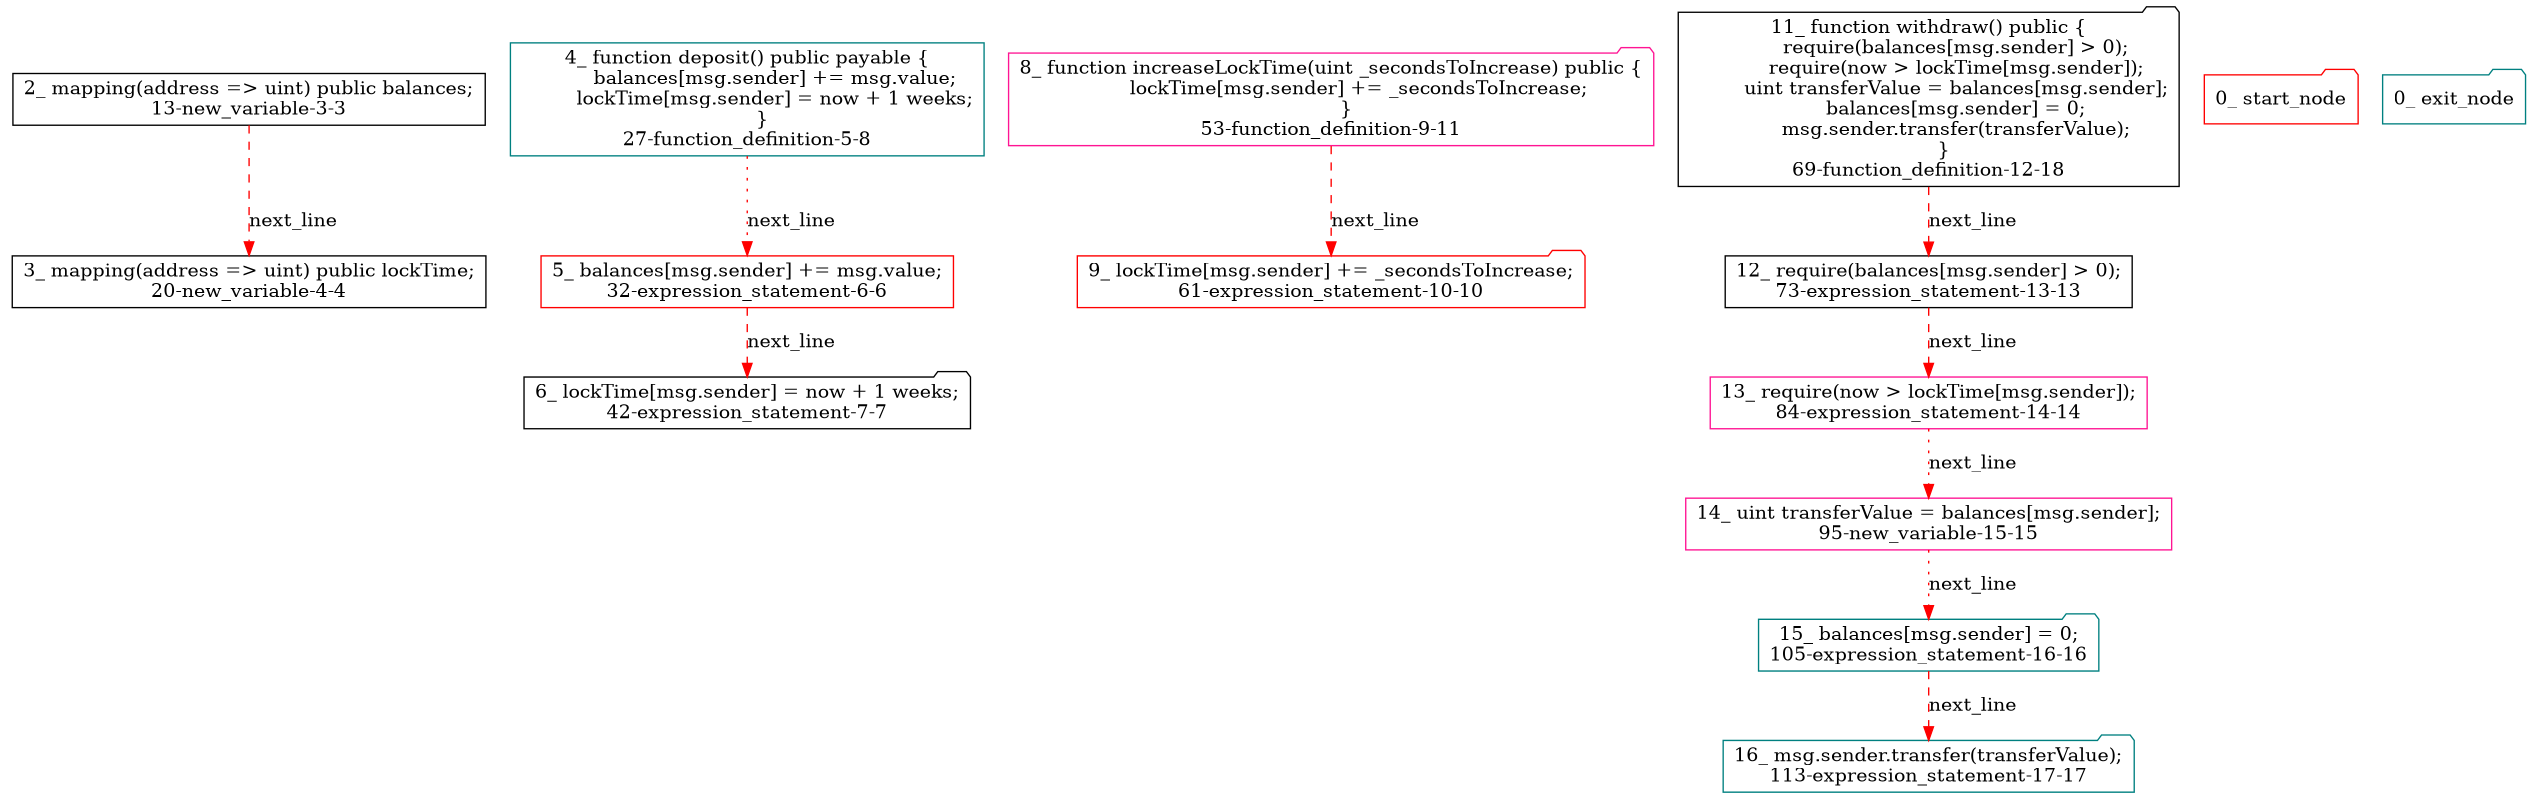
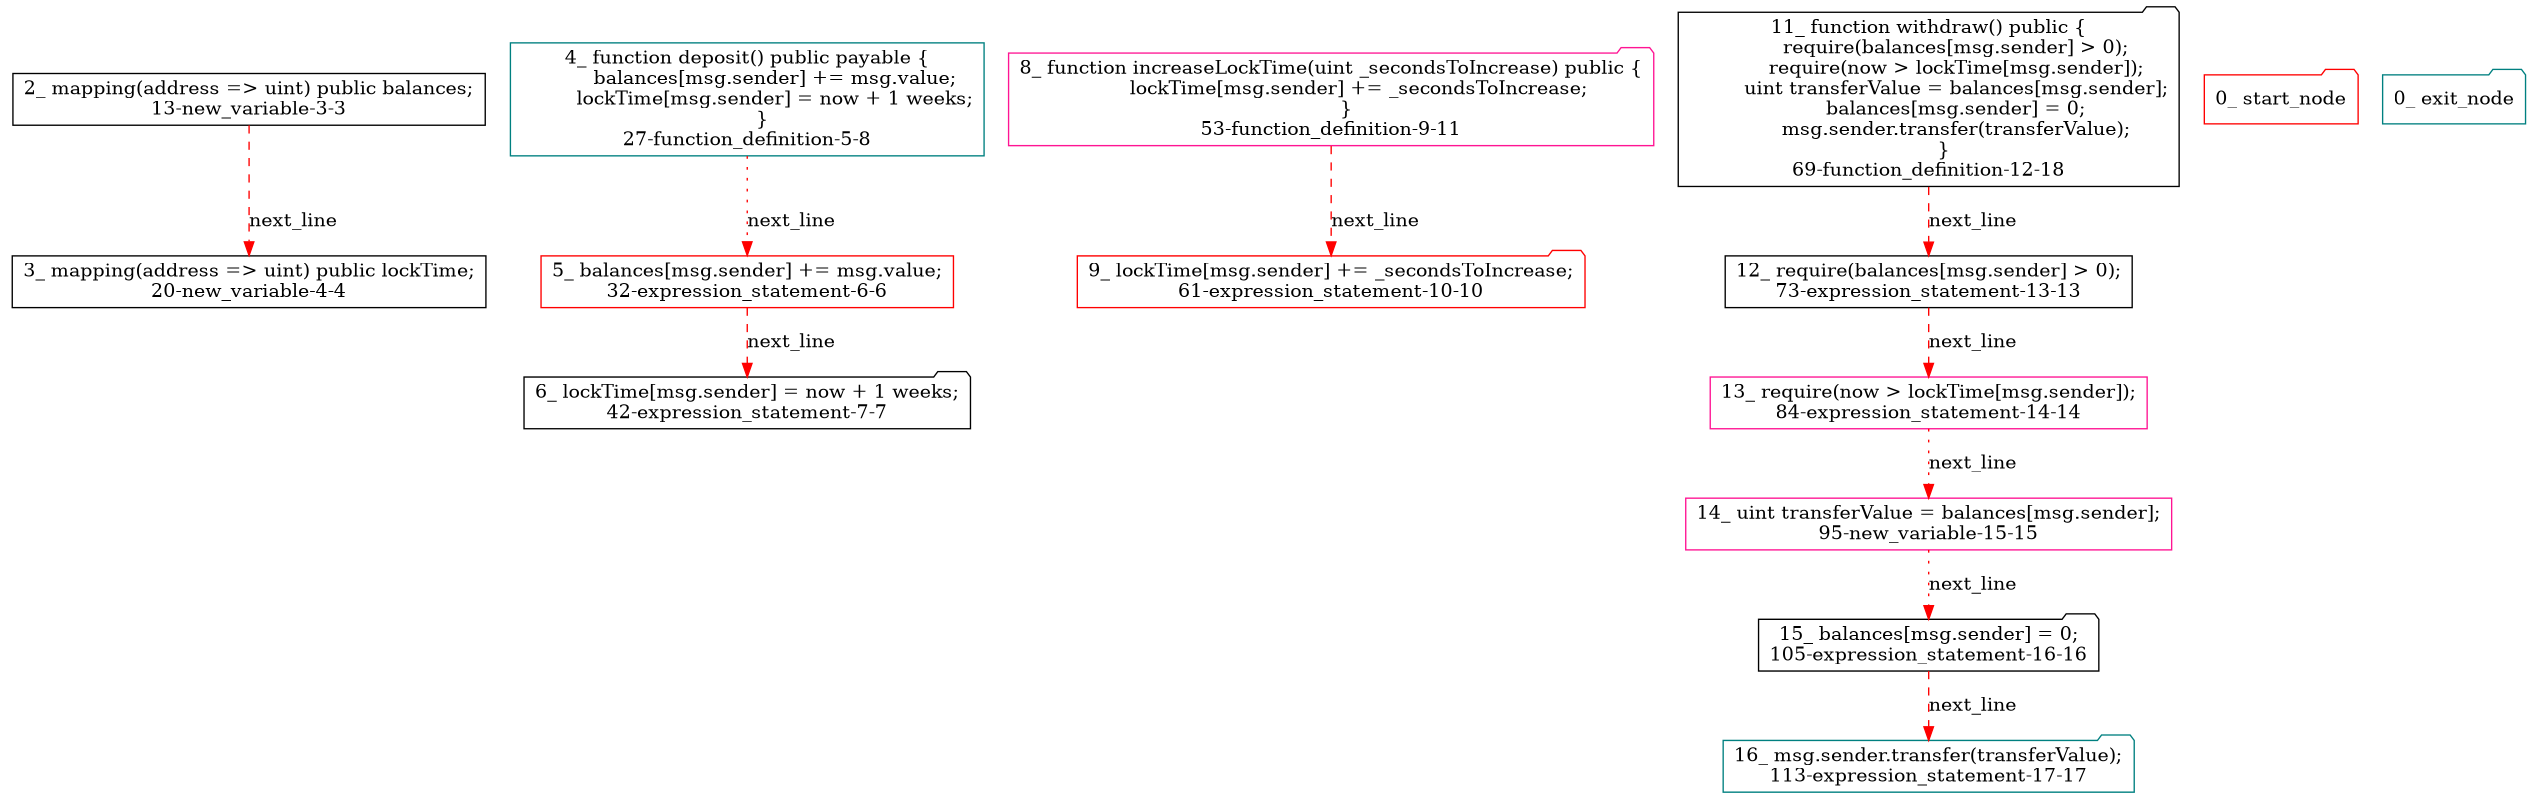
node "15_ balances[msg.sender] = 0; 105-expression_statement-16-16": color teal -> black
